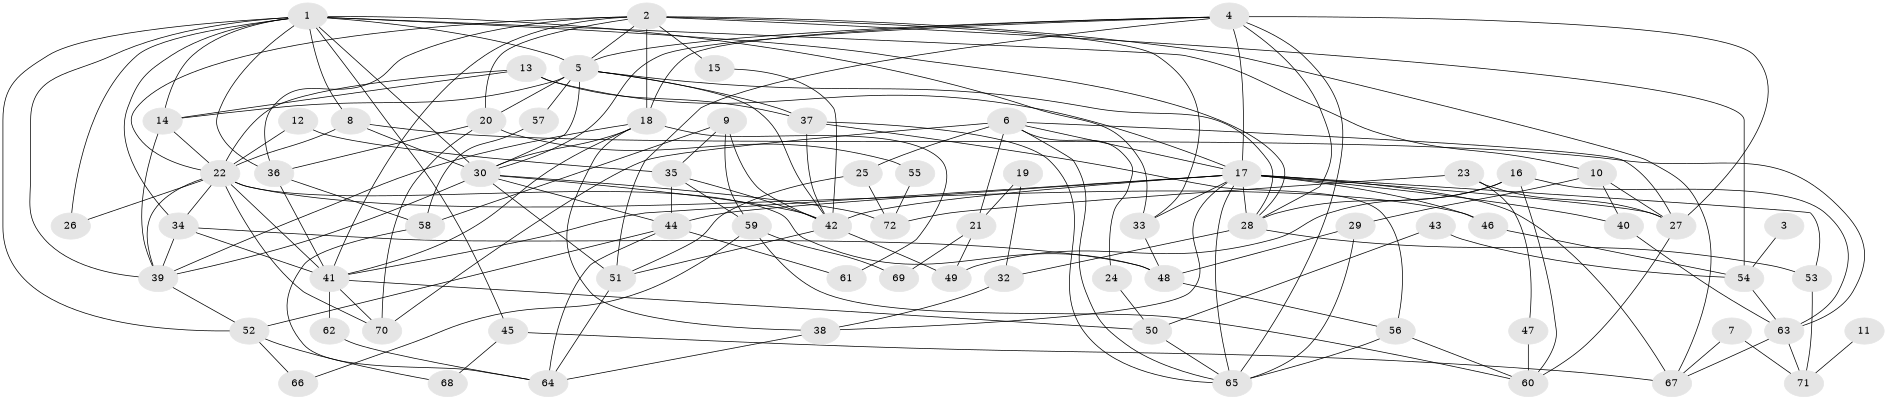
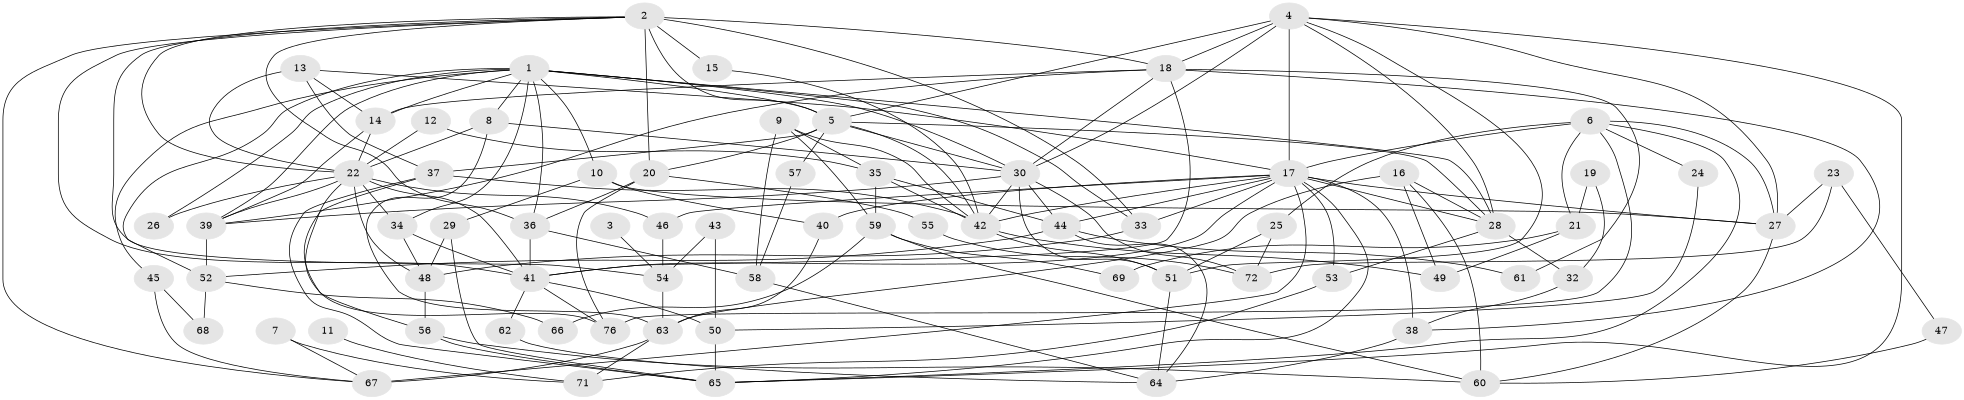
edge "5" -- "14": now "18" -- "14"
edge "34" -- "39": removed
node "70": label "70" -> "76"
